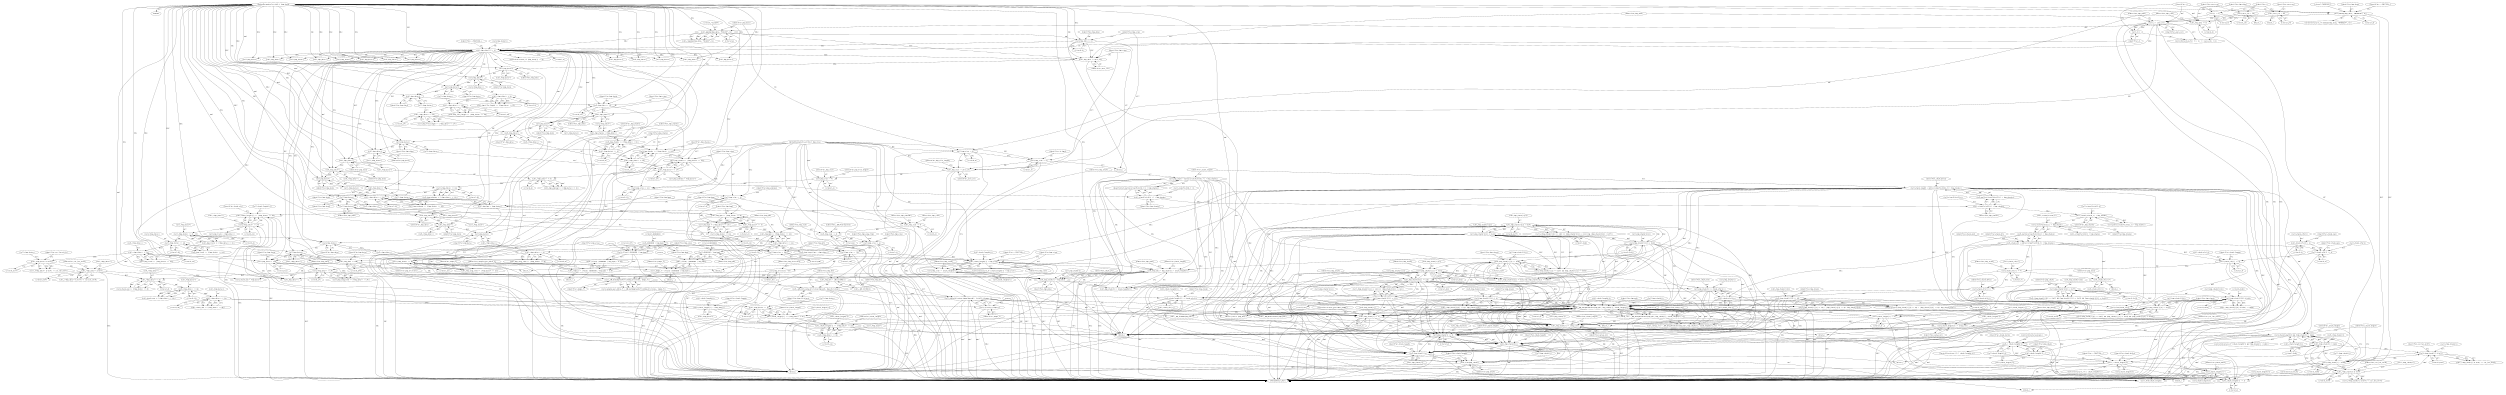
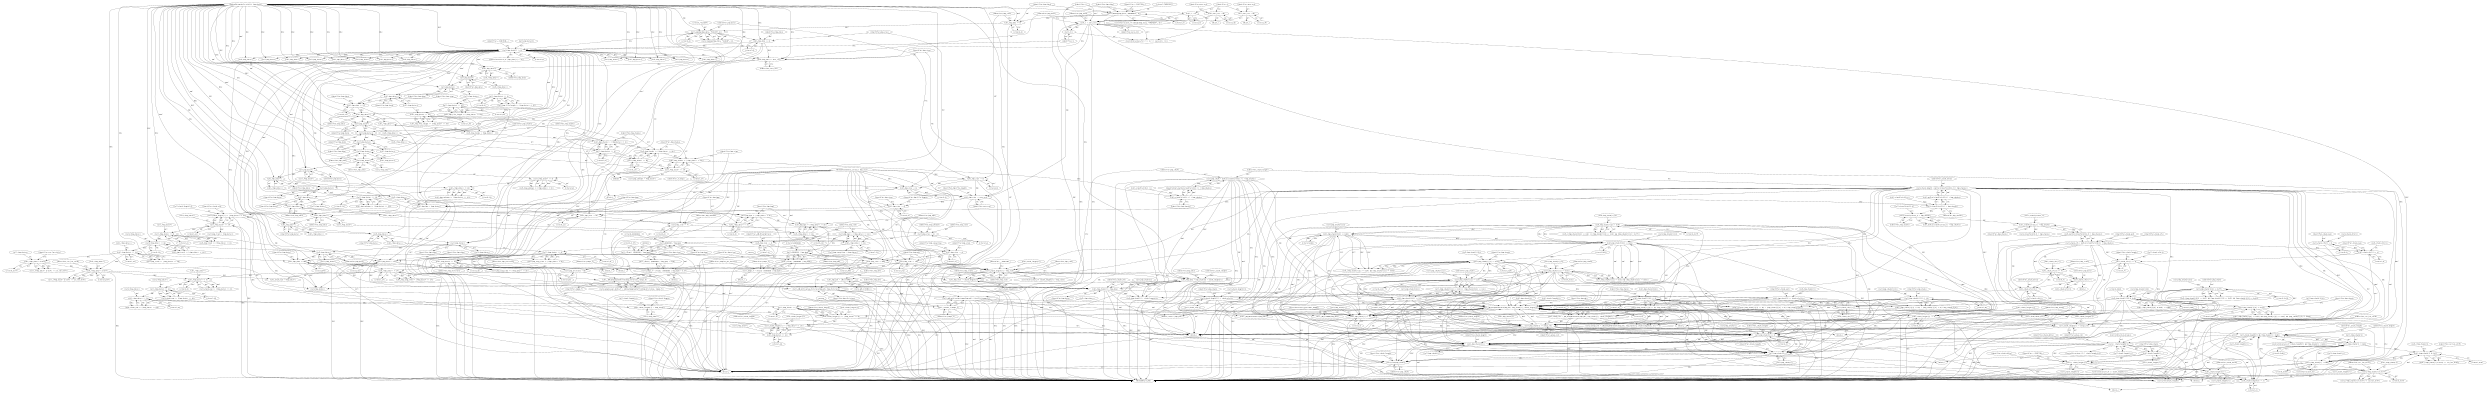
edge "(MethodParameterIn,uint32_t hmp_size)" -> "(Call,hmp_chunks += (*hmp_data++ << 16))": now "(MethodParameterIn,uint32_t hmp_size)" -> "1000103"
edge "(Call,hmp_chunk[i][2] > 0x7f)" -> "(Return,return (hmp_mdi);)": now "(Call,hmp_chunk[i][2] > 0x7f)" -> "(MethodReturn,RET)"
